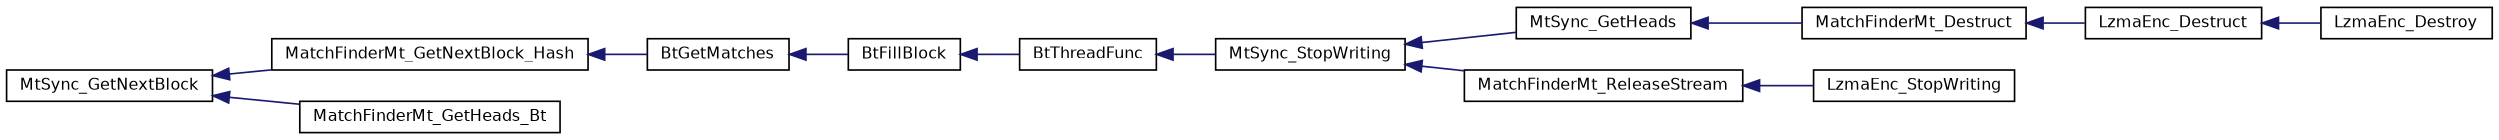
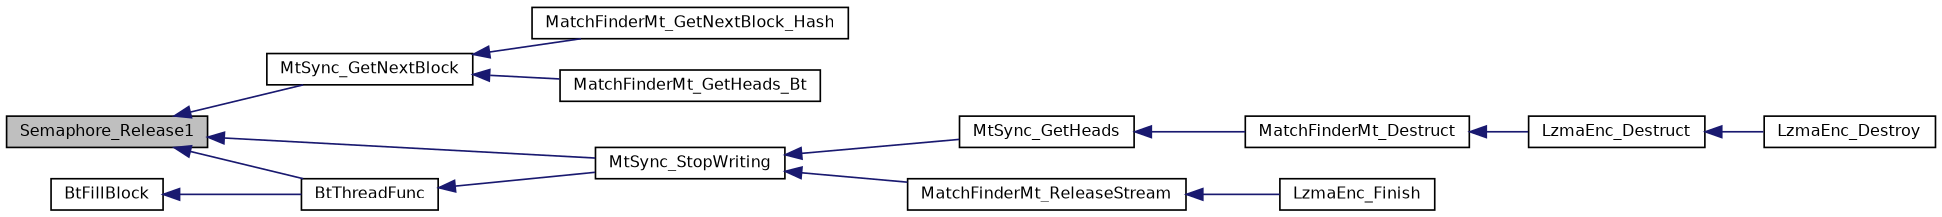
node "BtGetMatches": removed
node "LzmaEnc_StopWriting": label "LzmaEnc_StopWriting" -> "LzmaEnc_Finish"
node "Semaphore_Release1": added
